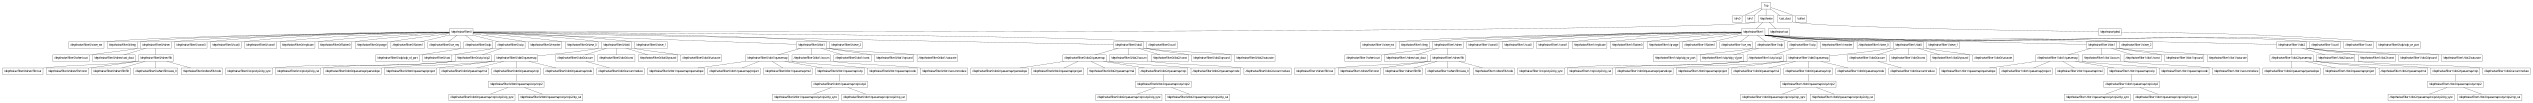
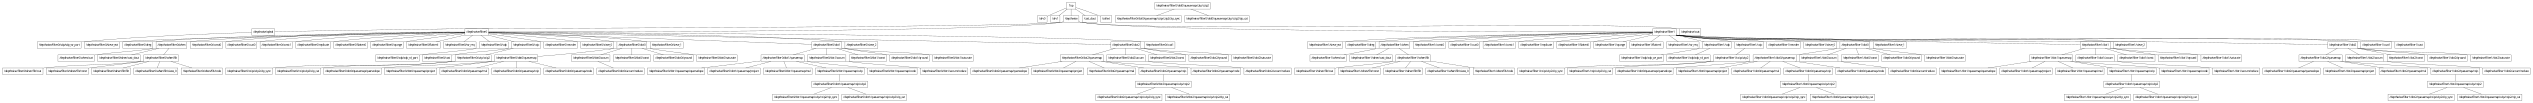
edge "/cast_dout" -- "/depthwise/qdeal": now "/depthwise" -- "/depthwise/qdeal"
edge "/depthwise/filter0/dot0/queuemap/czip" -- "/depthwise/filter0/dot0/queuemap/czip/czip2": removed
